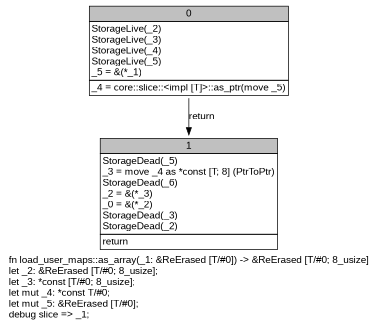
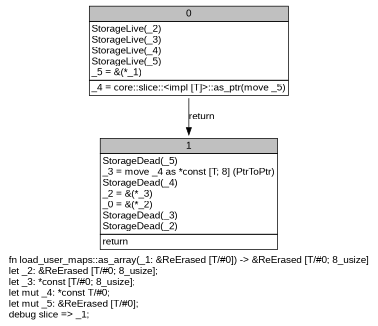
node "1": text "StorageDead(_6)" -> "StorageDead(_4)"
